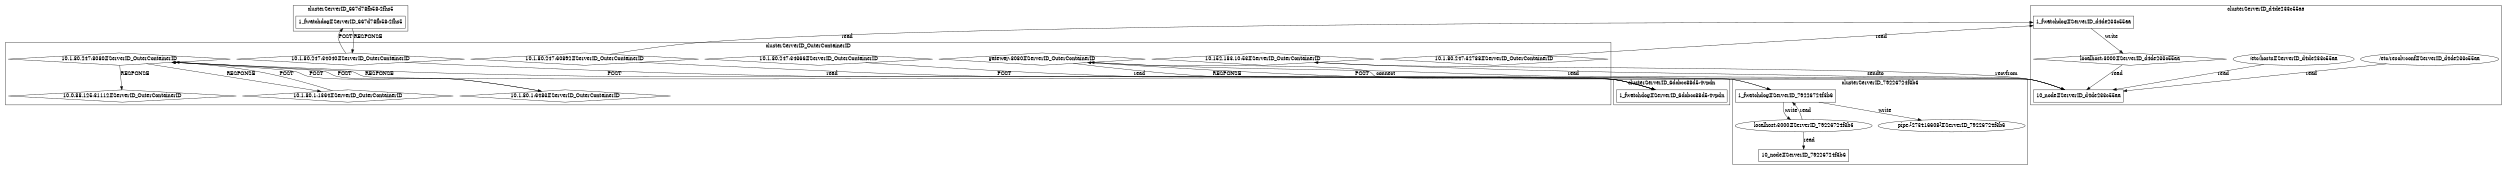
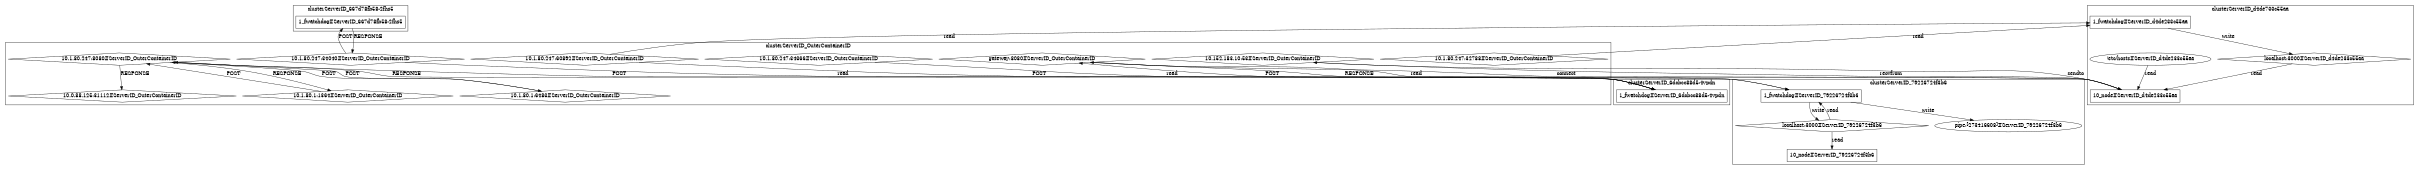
cluster "clusterServerID_d4de233c55aa": label "clusterServerID_d4de233c55aa" -> "clusterServerID_d4de733c55aa"
node "/etc/resolv.conf#ServerID_d4de233c55aa": removed
node "localhost:3000#ServerID_79226724f3b6": shape ellipse -> diamond
